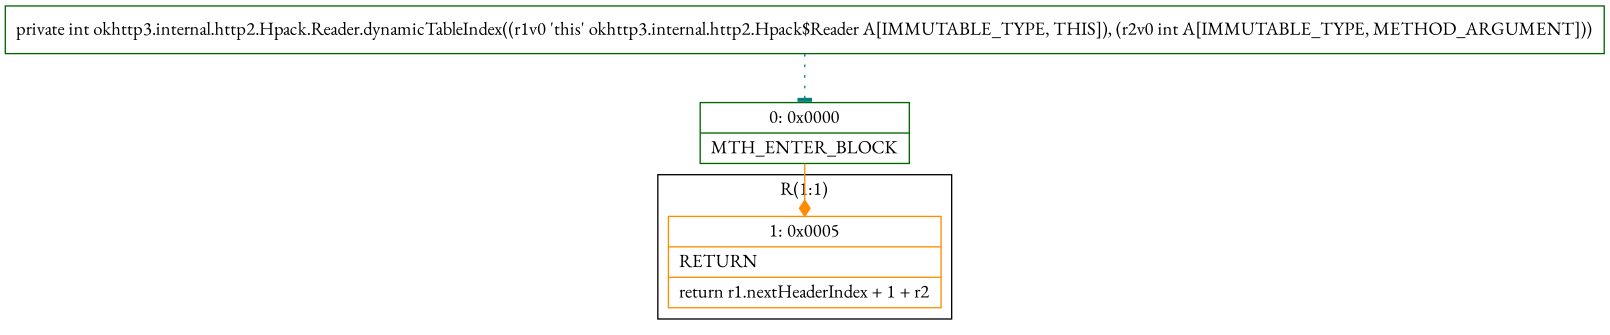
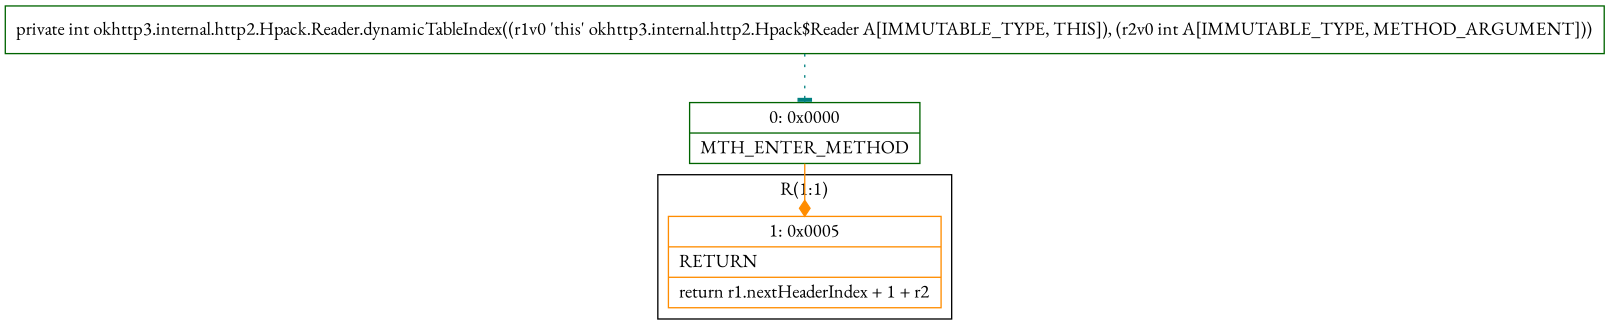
node "0: 0x0000": text "MTH_ENTER_BLOCK" -> "MTH_ENTER_METHOD"
